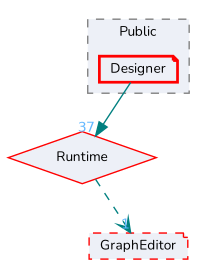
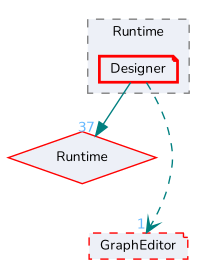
cluster "Public": label "Public" -> "Runtime"
edge "Runtime" -> "GraphEditor": now "Designer" -> "GraphEditor"
